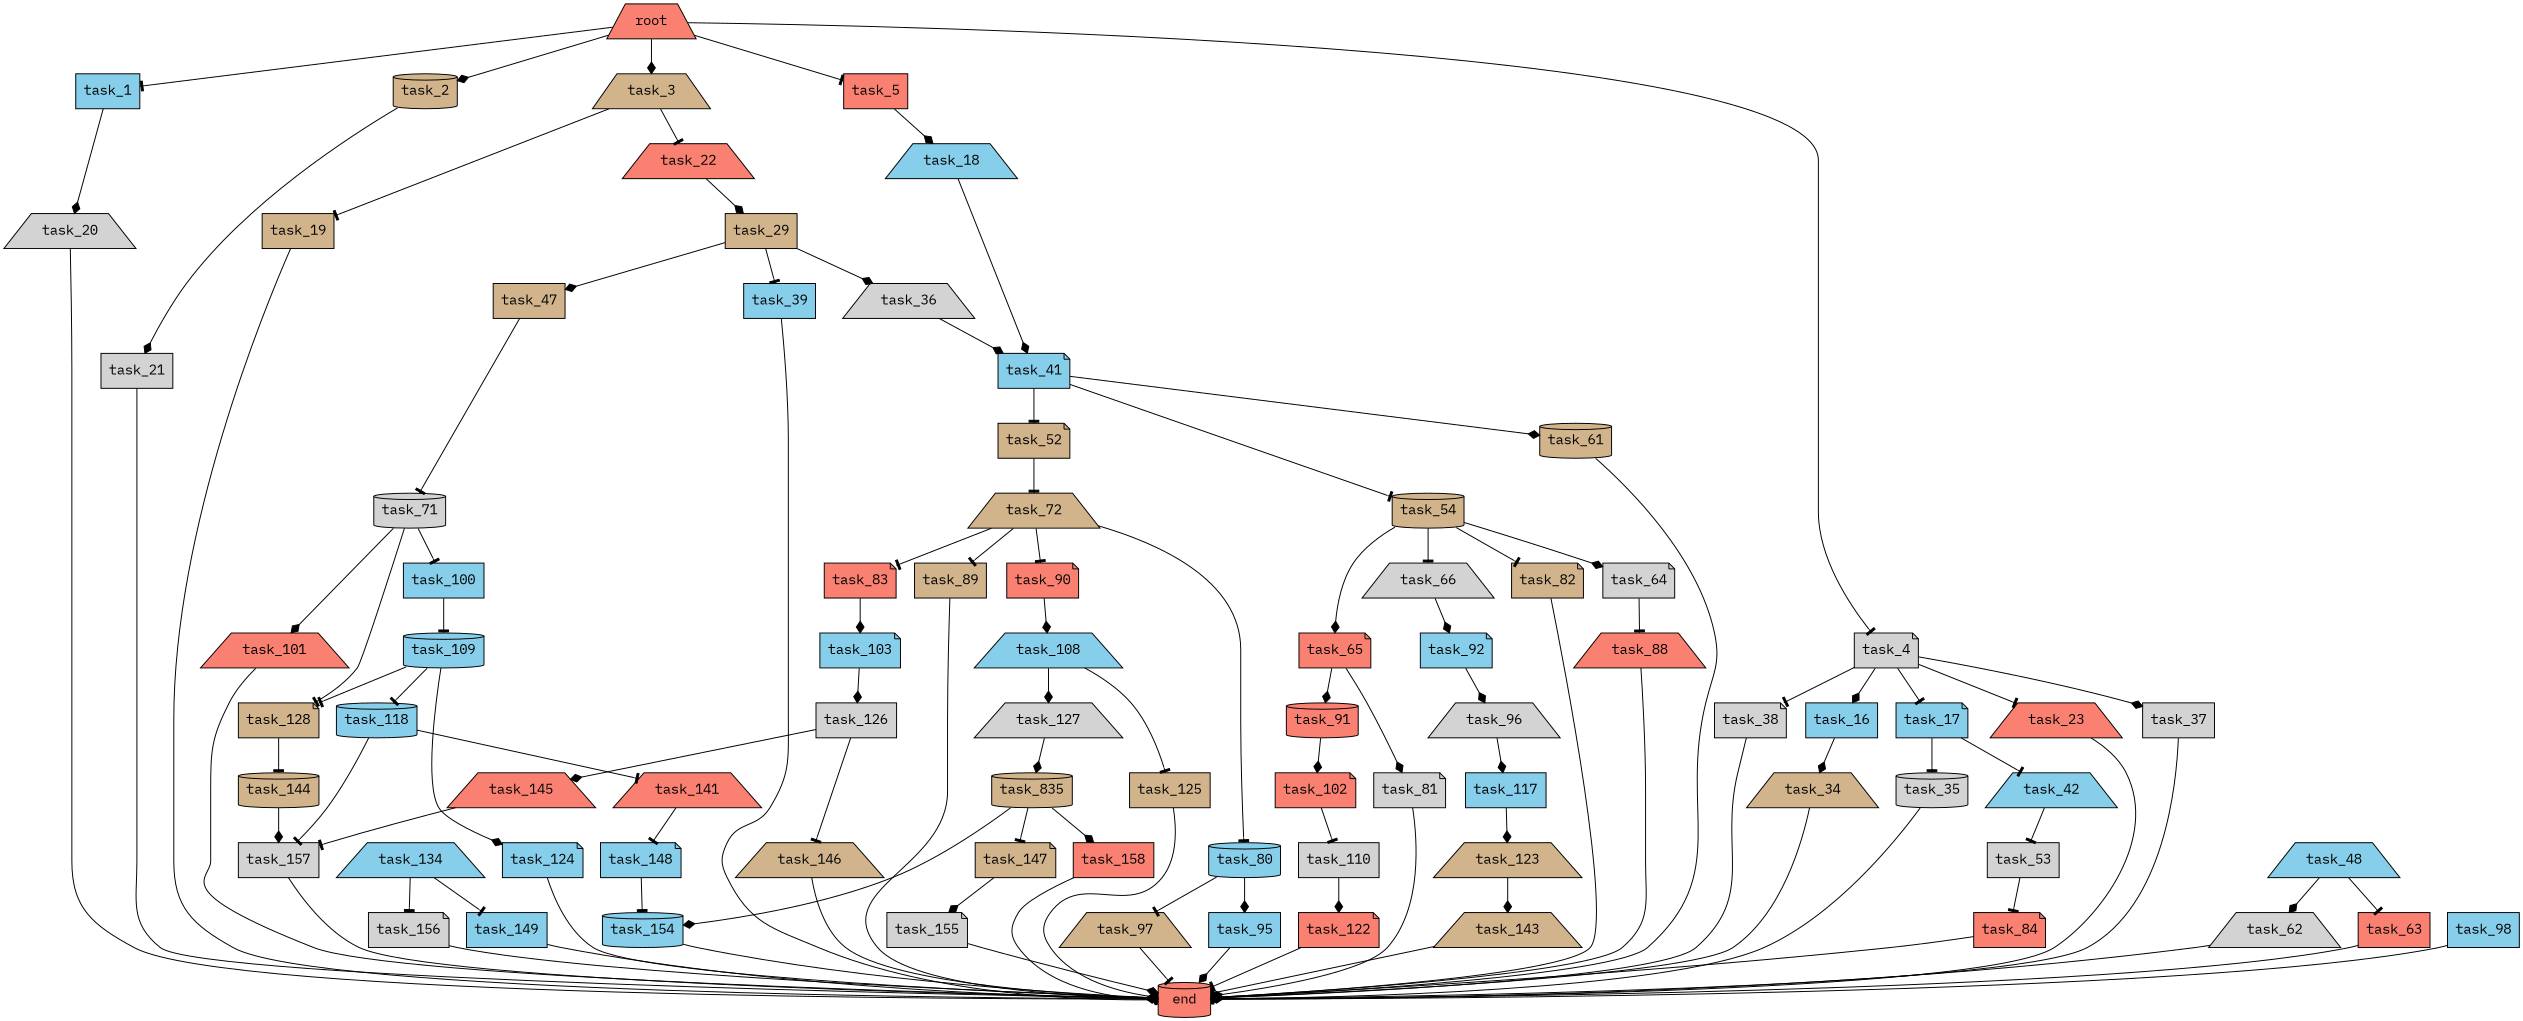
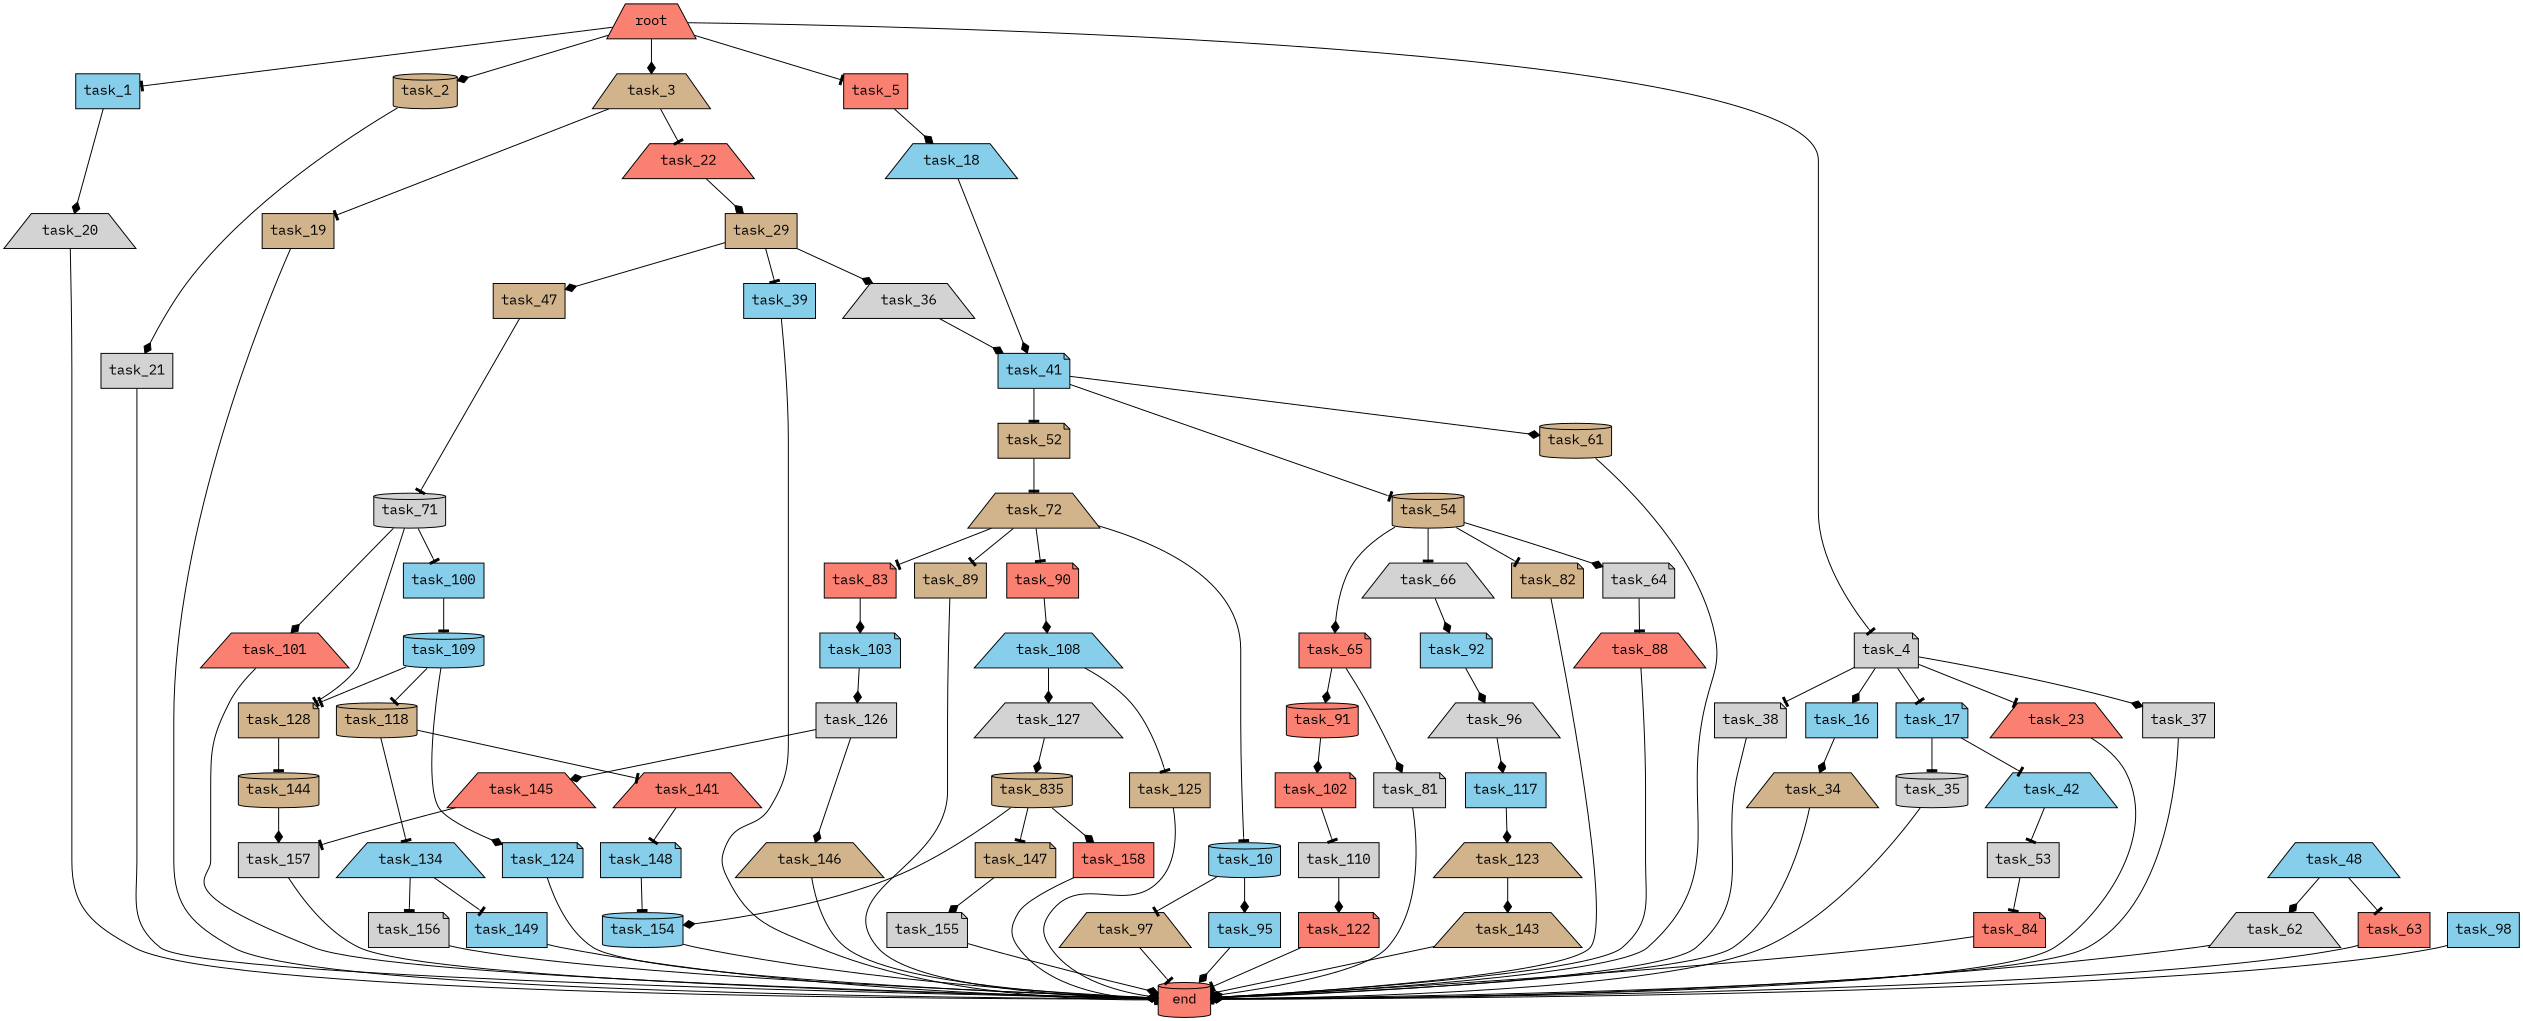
node "task_118": fillcolor skyblue -> tan
edge "task_126" -> "task_146": arrowhead tee -> diamond
edge "task_118" -> "task_157": now "task_118" -> "task_134"
node "task_80": label "task_80" -> "task_10"
edge "task_158" -> "end": arrowhead diamond -> tee
